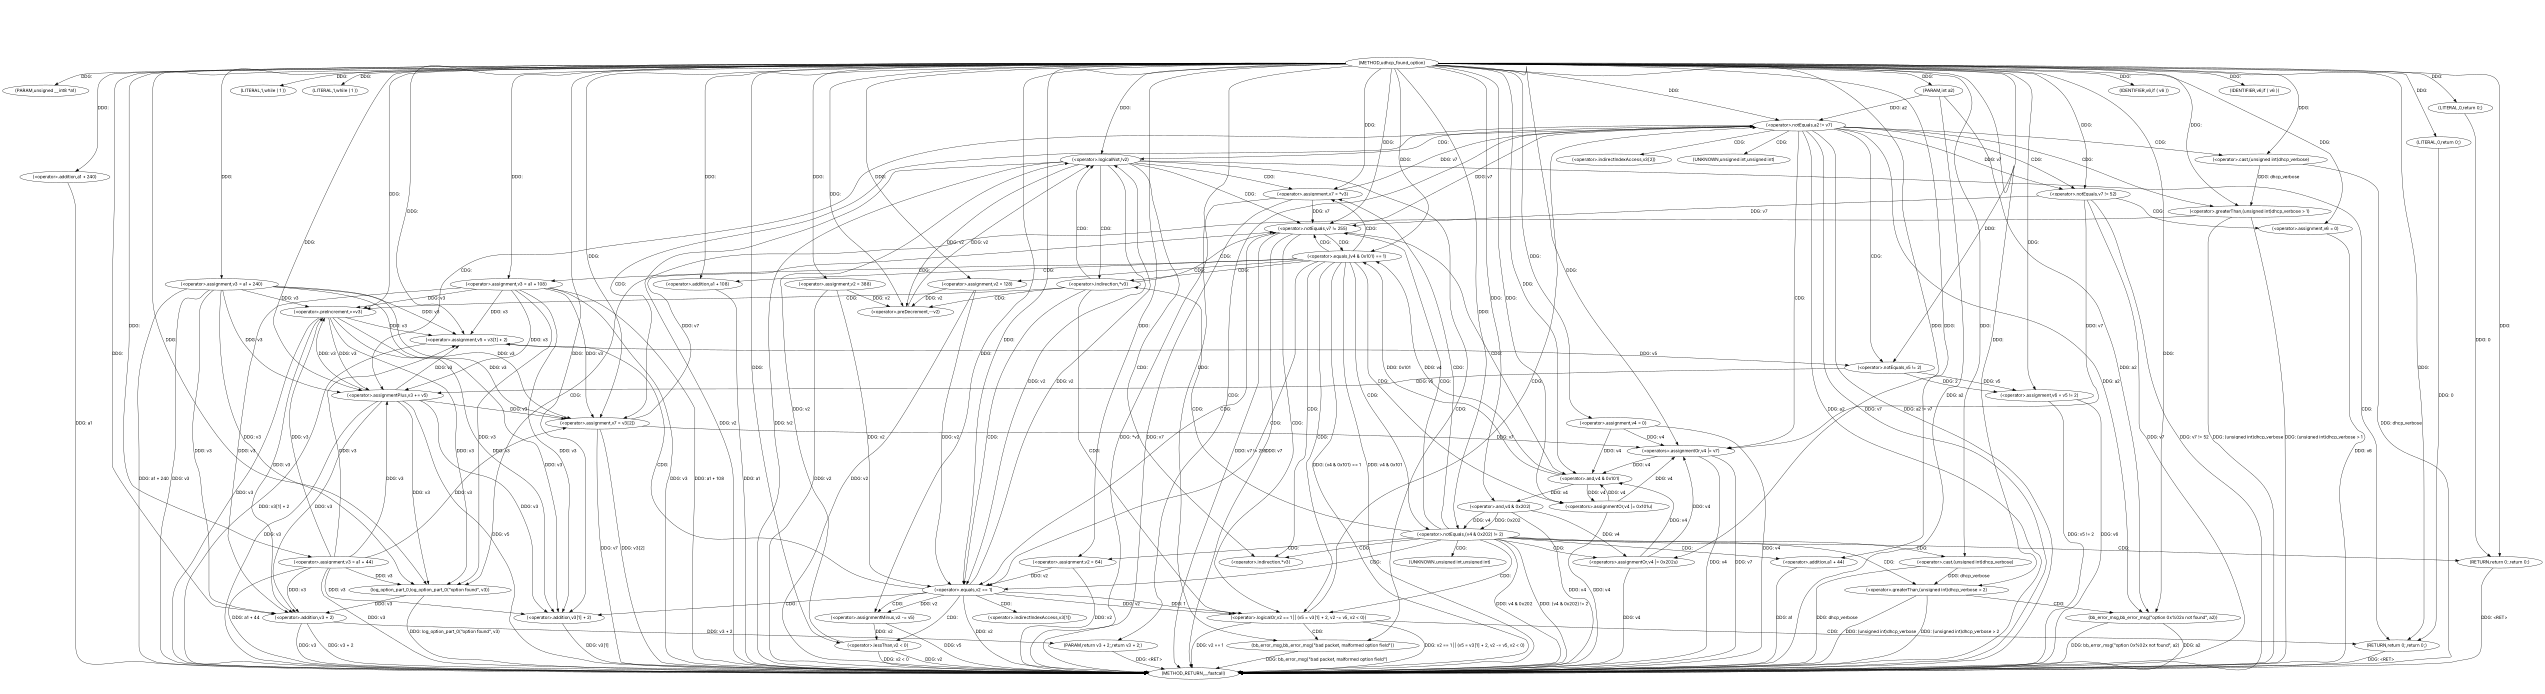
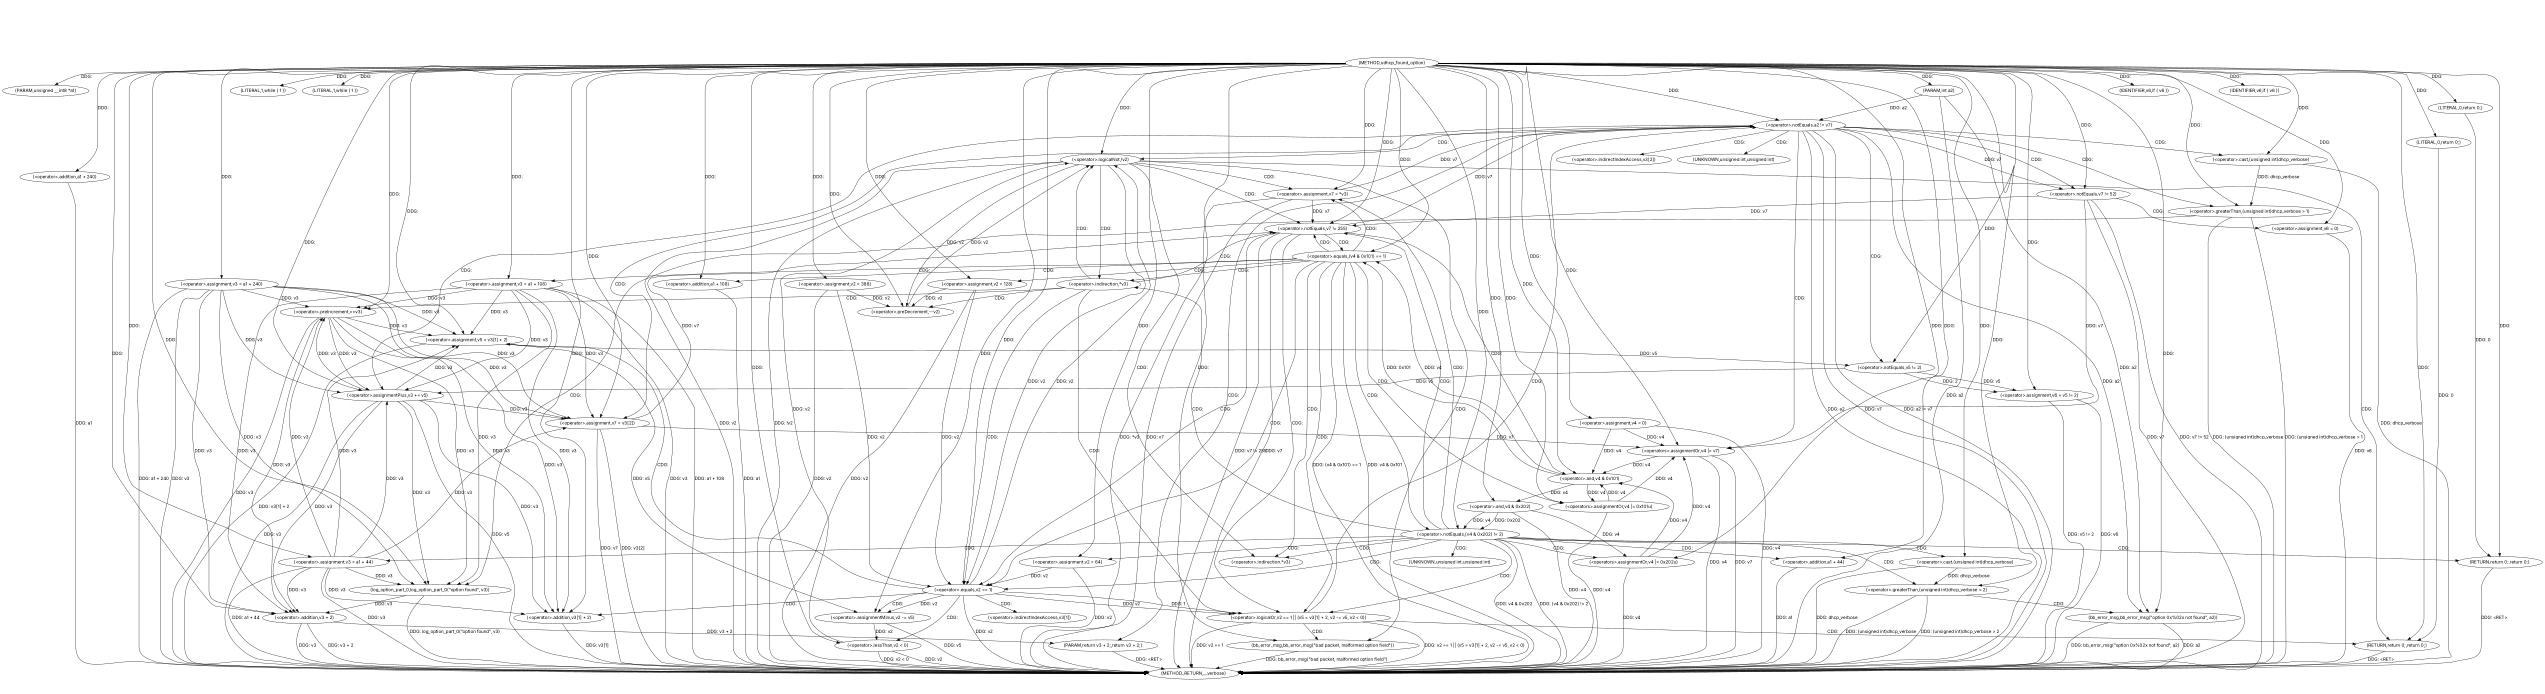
edge "(<operator>.assignment,v5 = v3[1] + 2)" -> "(<operator>.assignmentMinus,v2 -= v5)": added, label "DDG: v5"
edge "(<operator>.notEquals,(v4 & 0x202) != 2)" -> "(<operator>.assignment,v3 = a1 + 44)": added, label "CDG:"
node "(METHOD_RETURN,__fastcall)": label "(METHOD_RETURN,__fastcall)" -> "(METHOD_RETURN,__verbose)"
